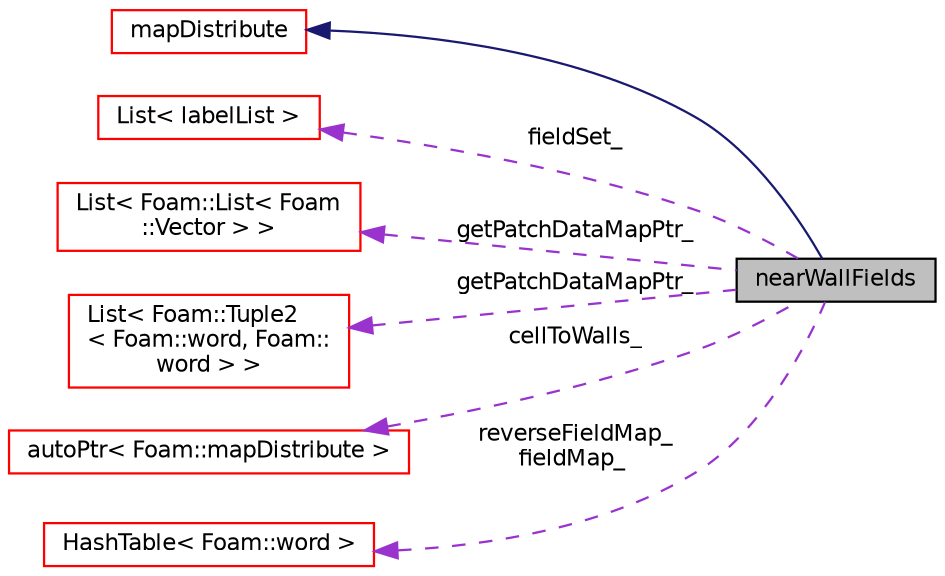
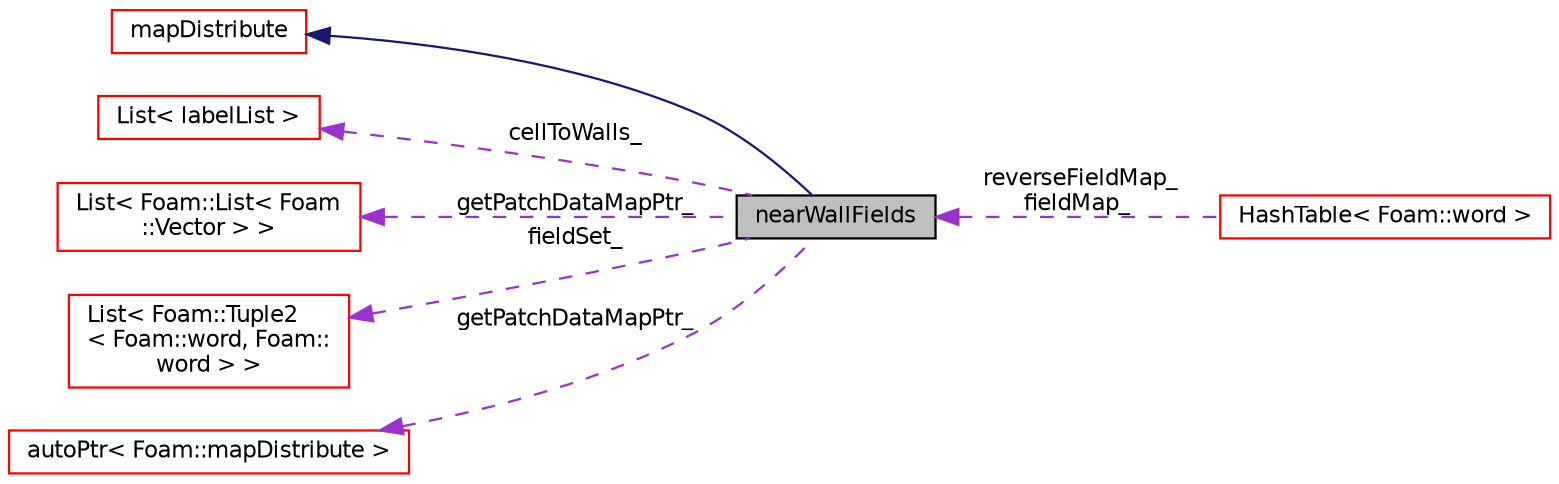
edge "nearWallFields" -> "List< labelList >": label " fieldSet_" -> " cellToWalls_"
edge "nearWallFields" -> "List< Foam::Tuple2 < Foam::word, Foam:: word > >": label " getPatchDataMapPtr_" -> " fieldSet_"
edge "nearWallFields" -> "autoPtr< Foam::mapDistribute >": label " cellToWalls_" -> " getPatchDataMapPtr_"
edge "nearWallFields" -> "HashTable< Foam::word >": reversed
